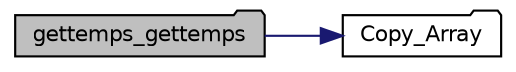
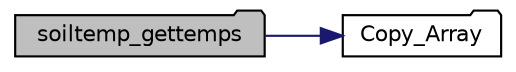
node "gettemps_gettemps": label "gettemps_gettemps" -> "soiltemp_gettemps"
